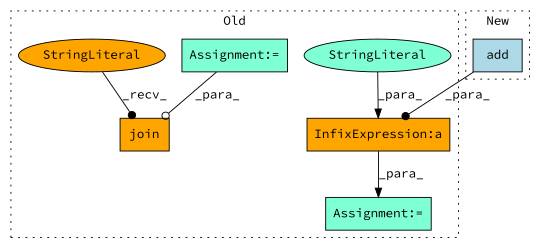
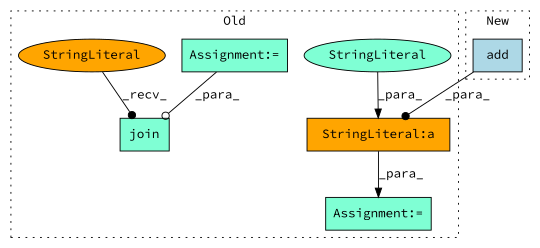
node "join": fillcolor orange -> aquamarine
node "InfixExpression:a": label "InfixExpression:a" -> "StringLiteral:a"
